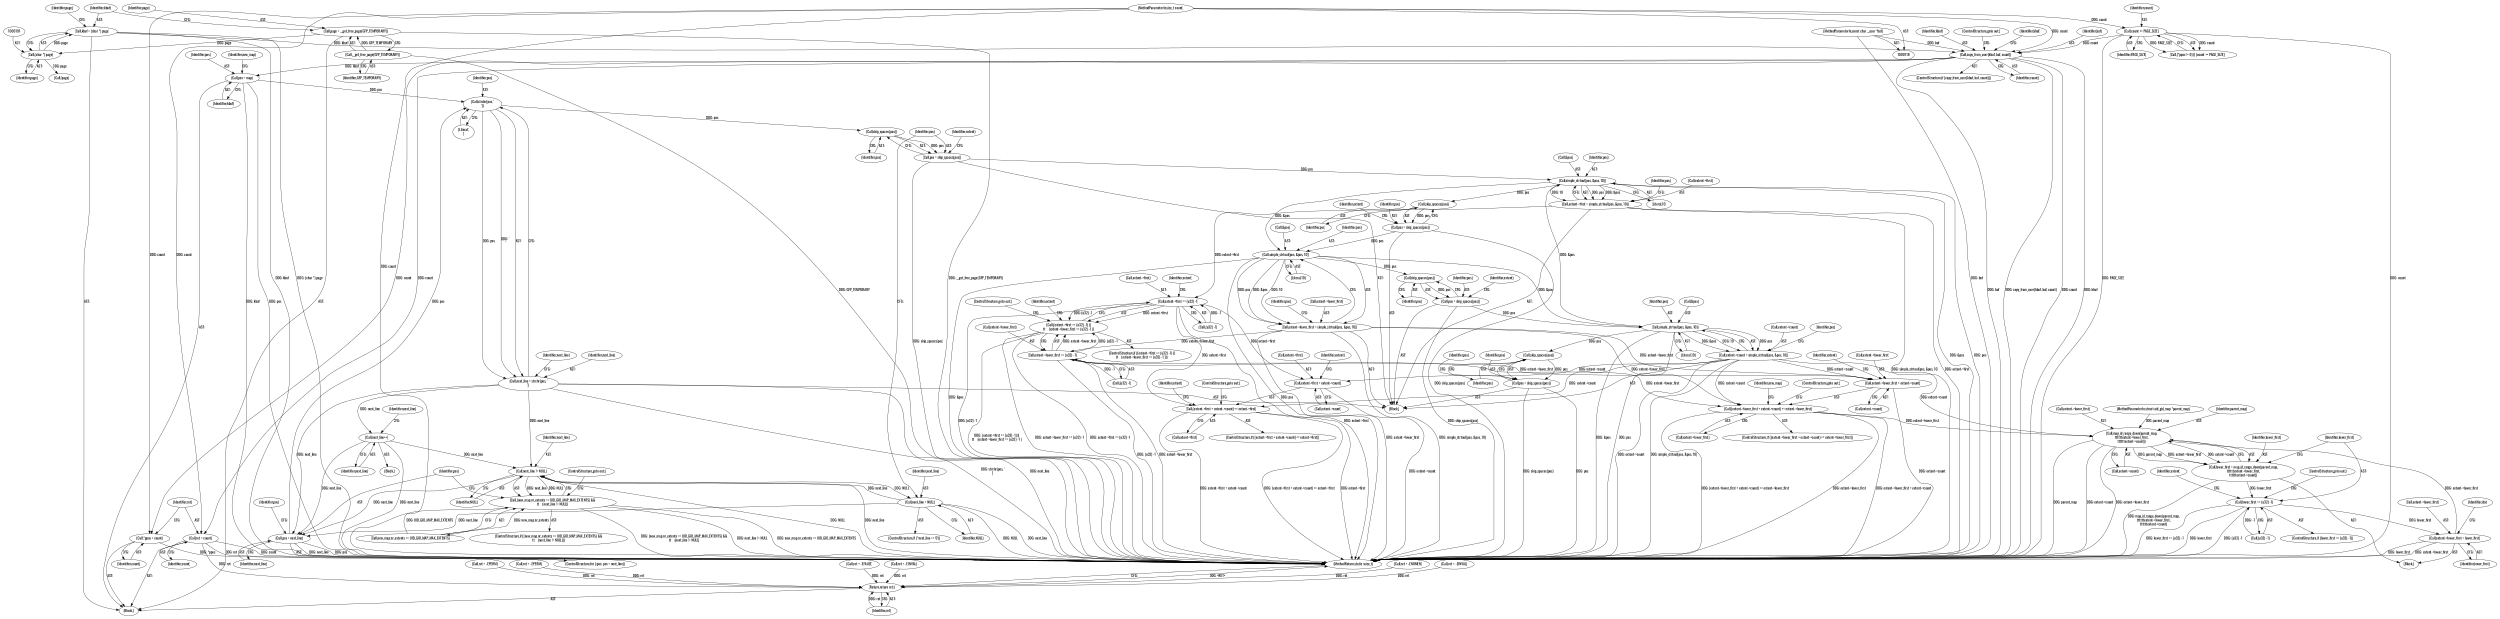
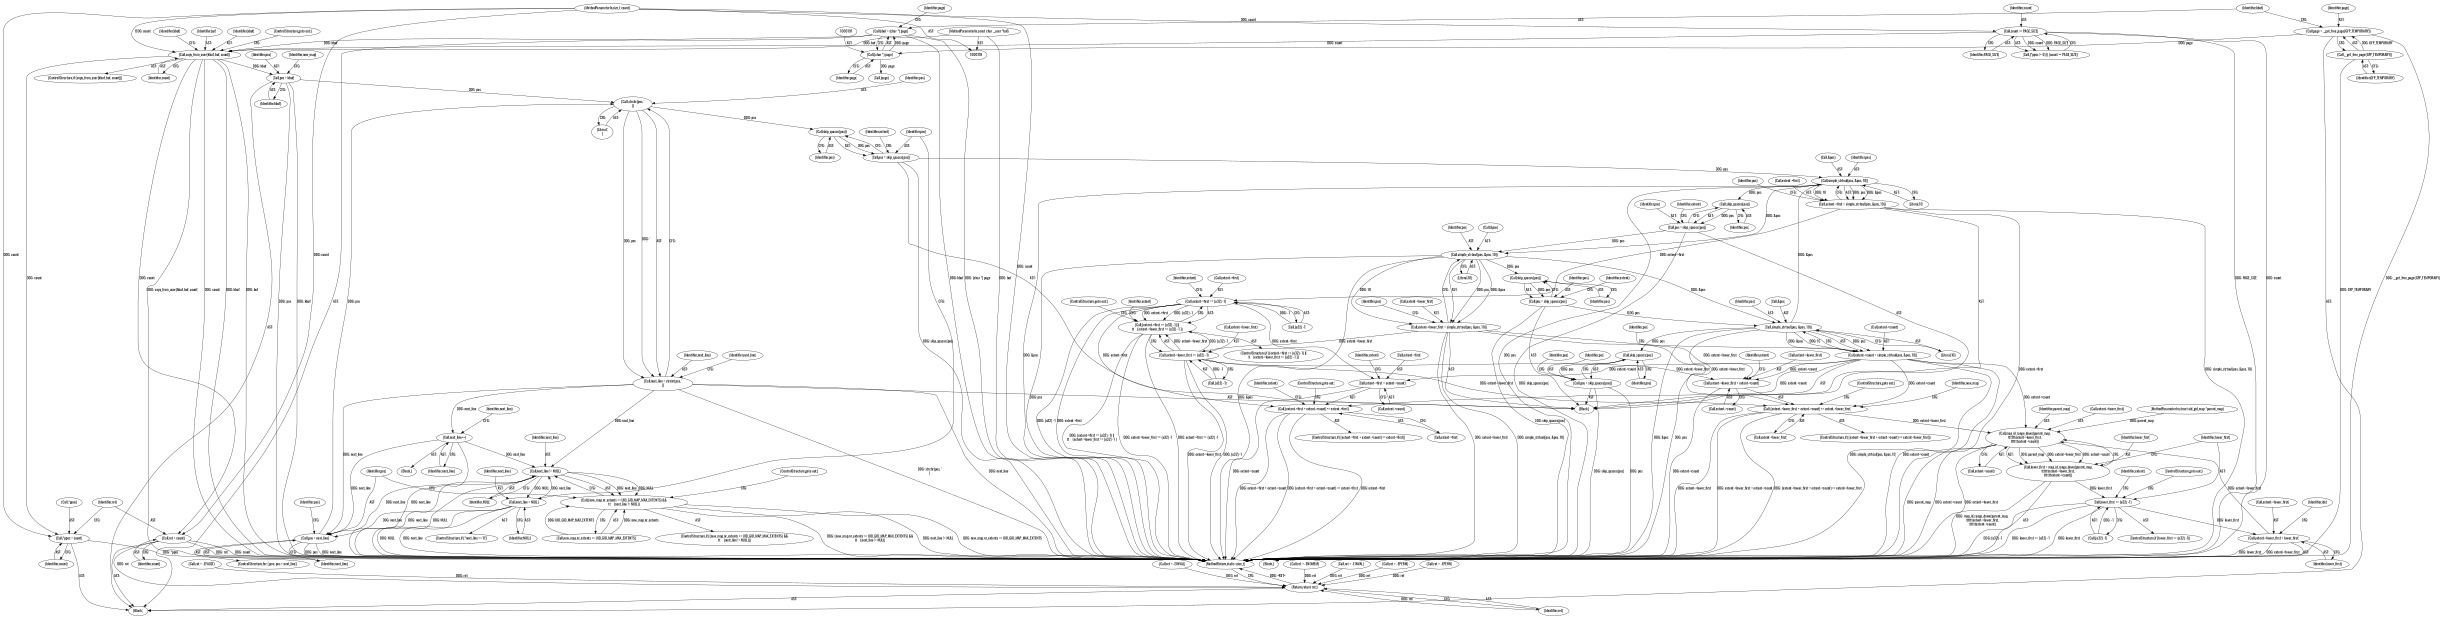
node "(Call,pos = map)": label "(Call,pos = map)" -> "(Call,pos = kbuf)"
node "(Call,*ppos)": added
